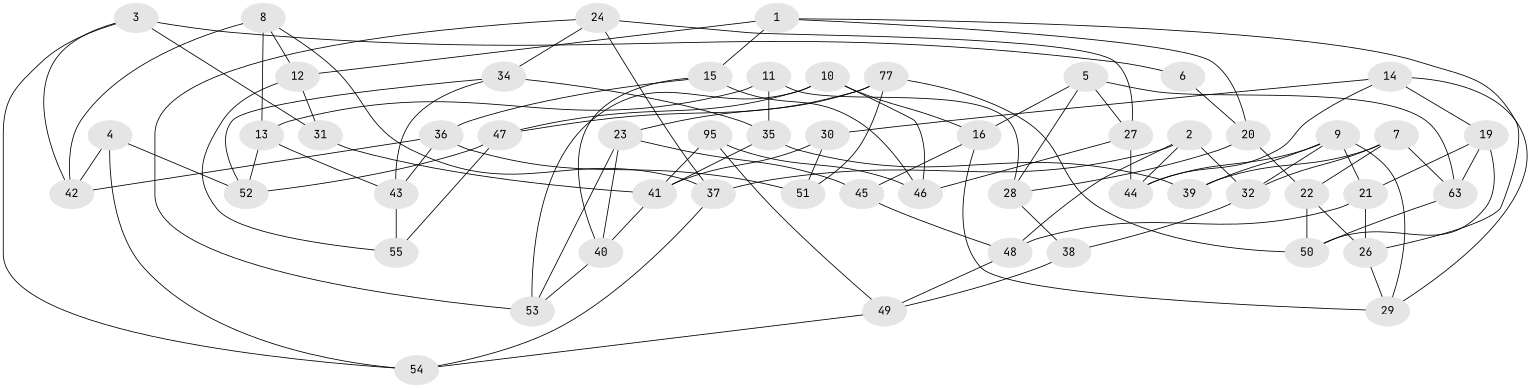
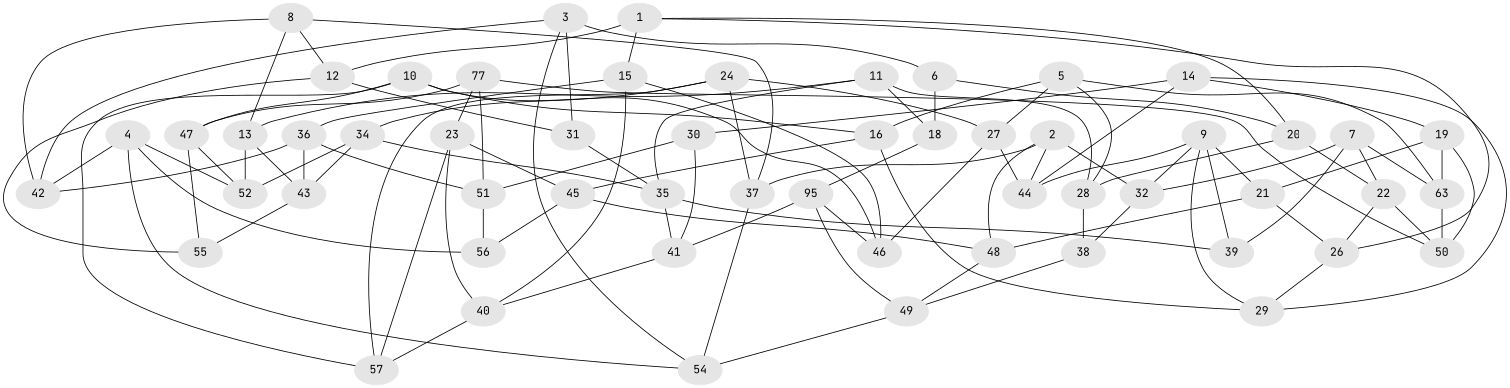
node "18": added
edge "31" -- "41": now "31" -- "35"
node "56": added
node "53": label "53" -> "57"
